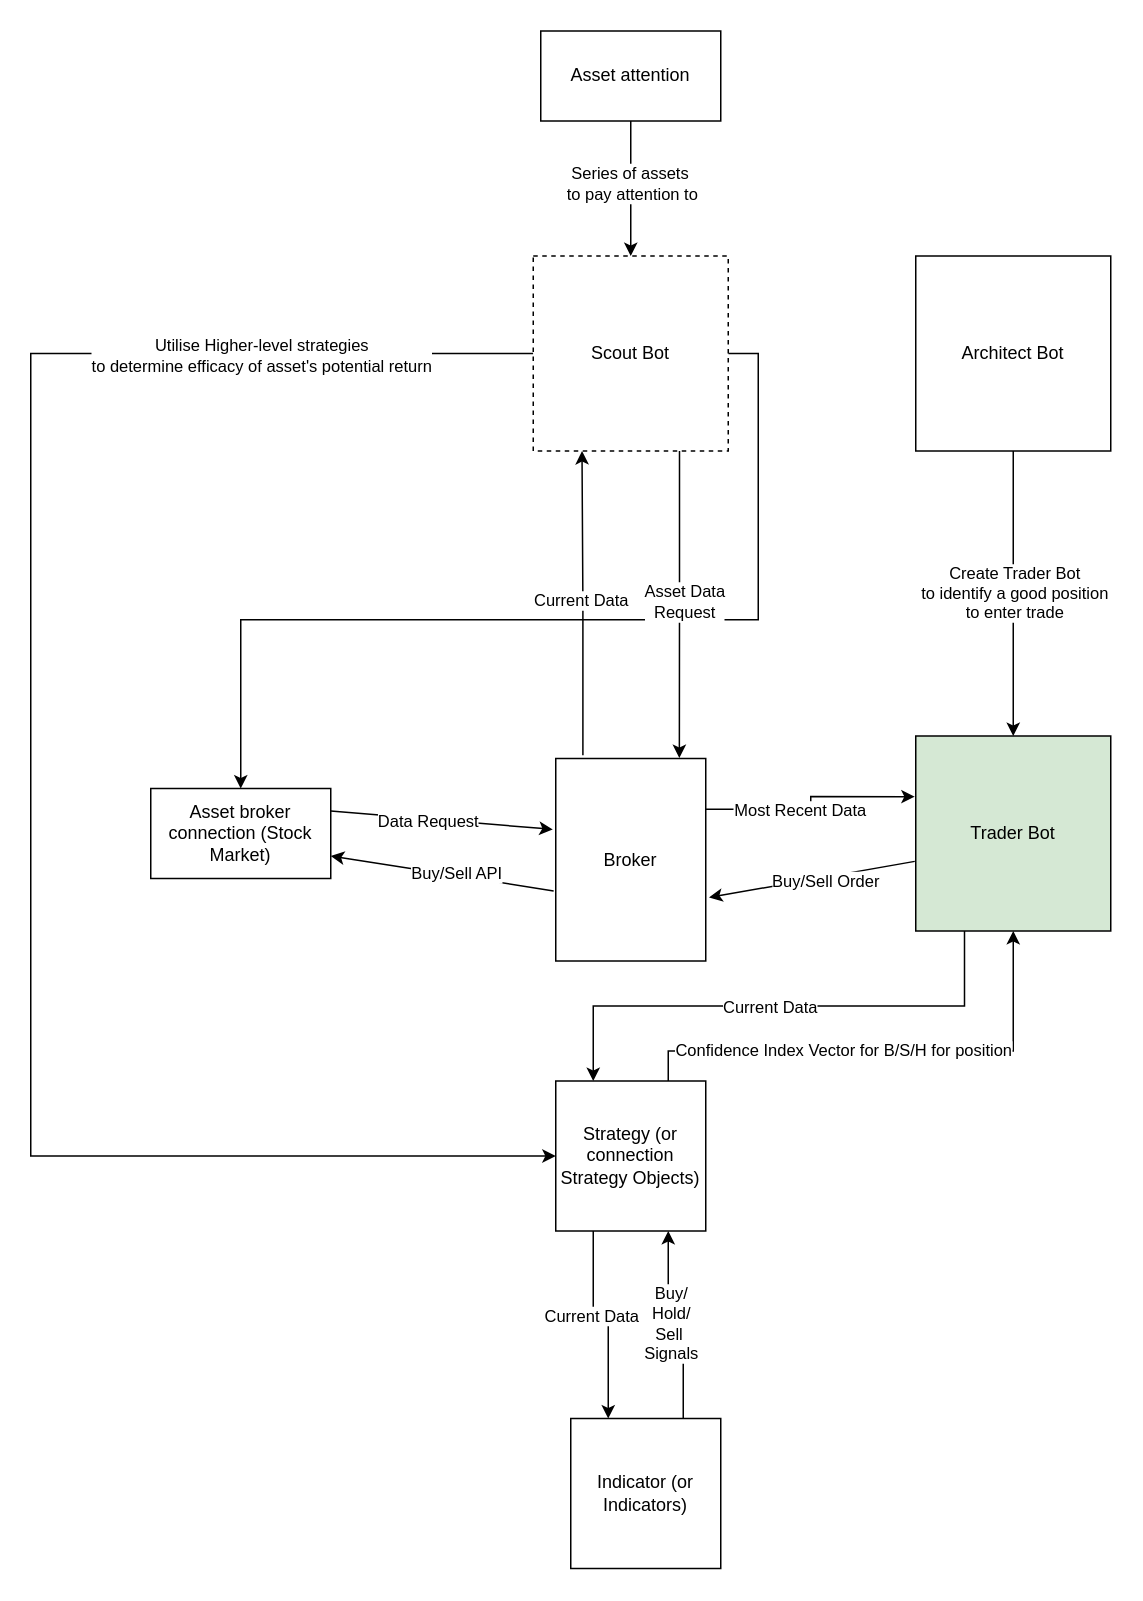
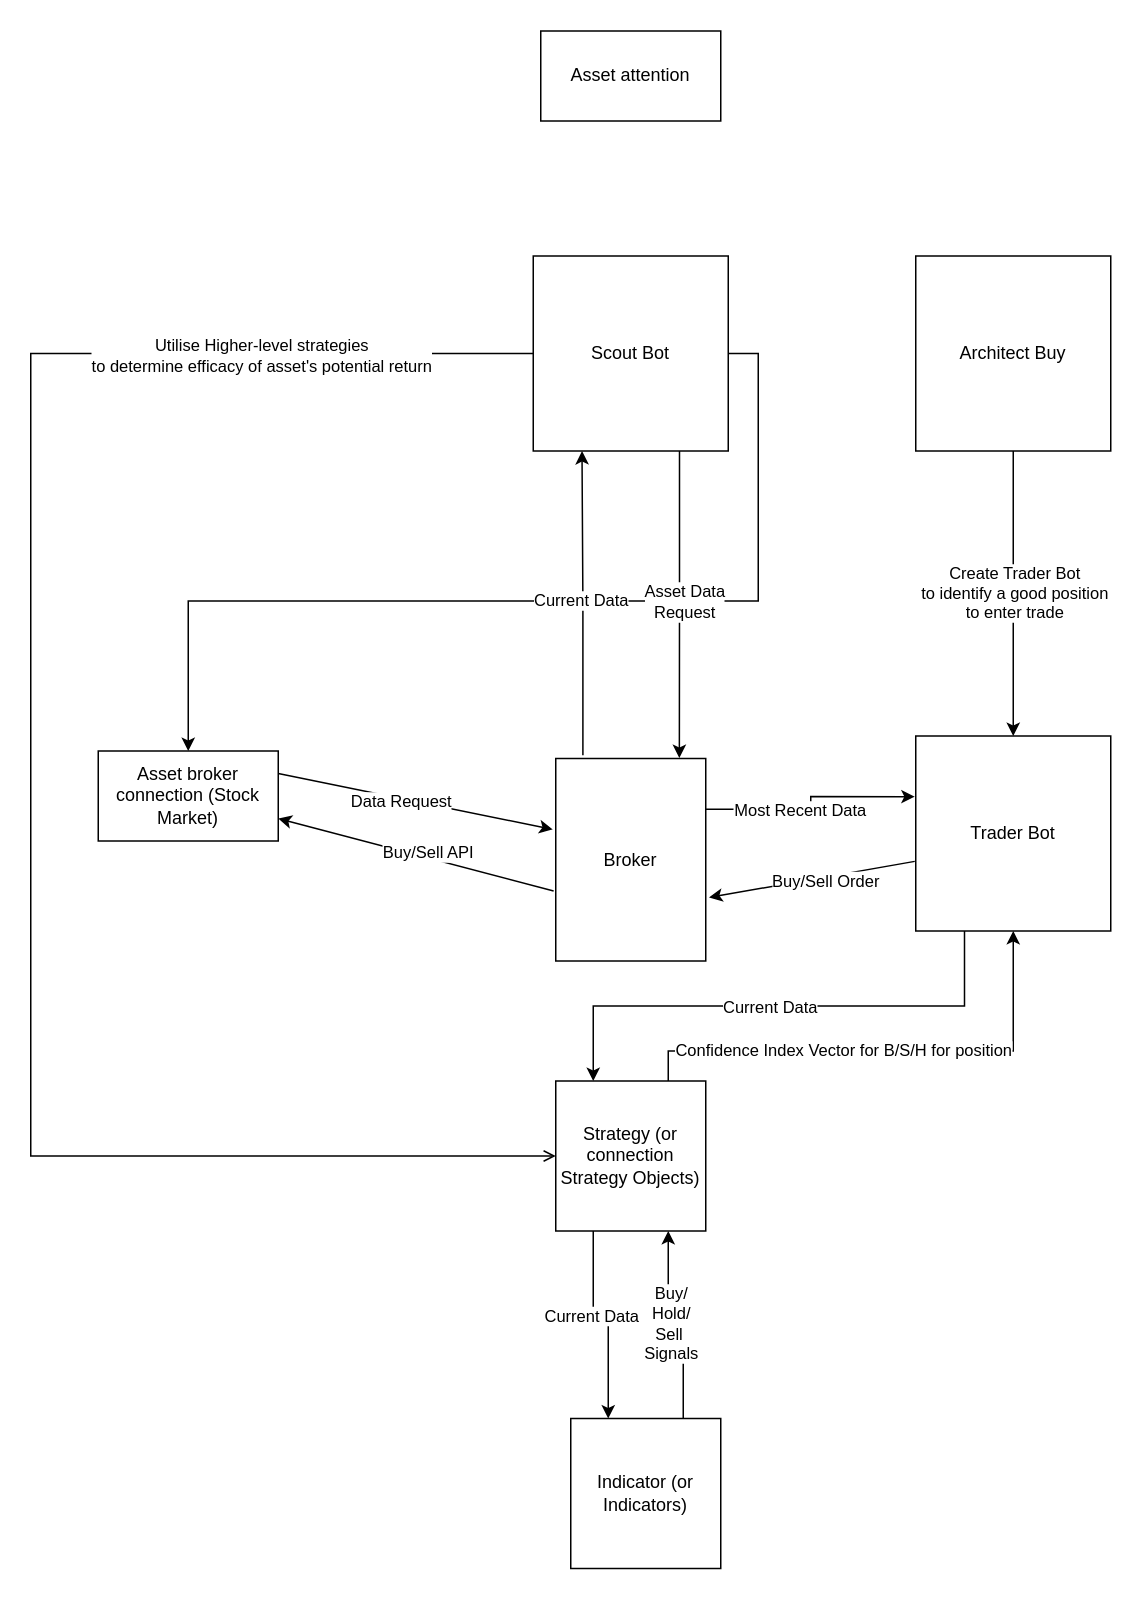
edge "Asset attention" -> "Scout Bot": removed, label "Series of assets to pay attention to"
node "Scout Bot": style dashed -> solid
node "Architect Bot": label "Architect Bot" -> "Architect Buy"
node "Asset broker connection (Stock Market)": moved (241, 833) -> (188, 796)
node "Trader Bot": fillcolor #d5e8d4 -> #ffffff
edge "Scout Bot" -> "Strategy (or connection Strategy Objects)": arrowhead classic -> open
